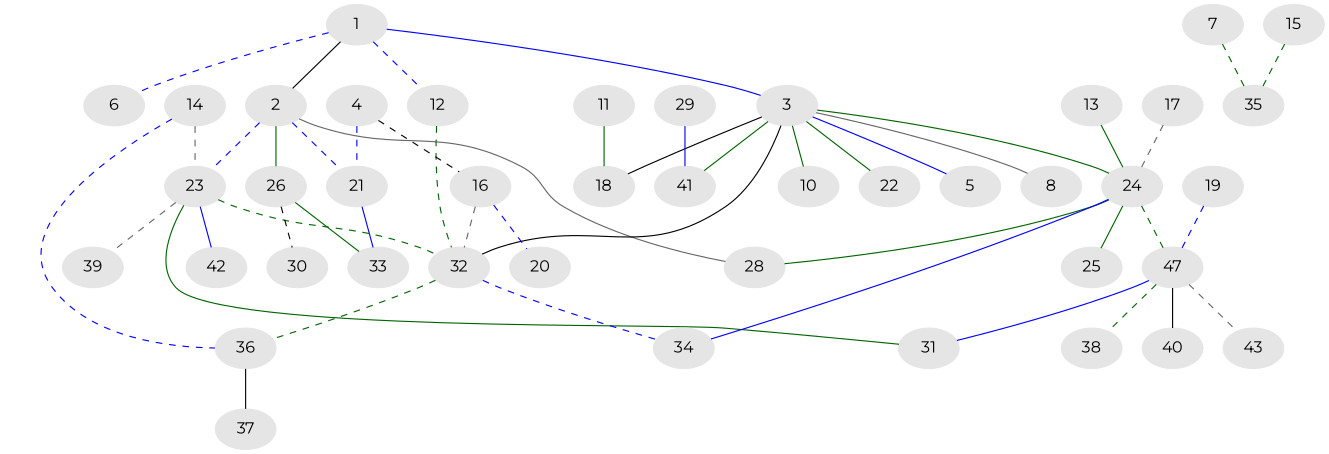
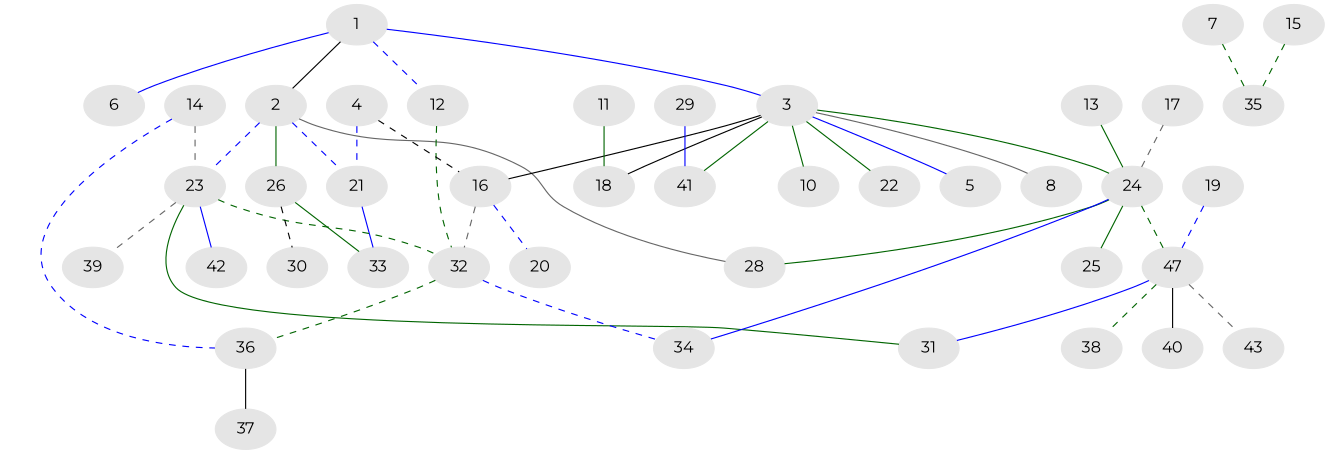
edge "1" -- "6": style dashed -> solid
edge "3" -- "32": now "3" -- "16"
